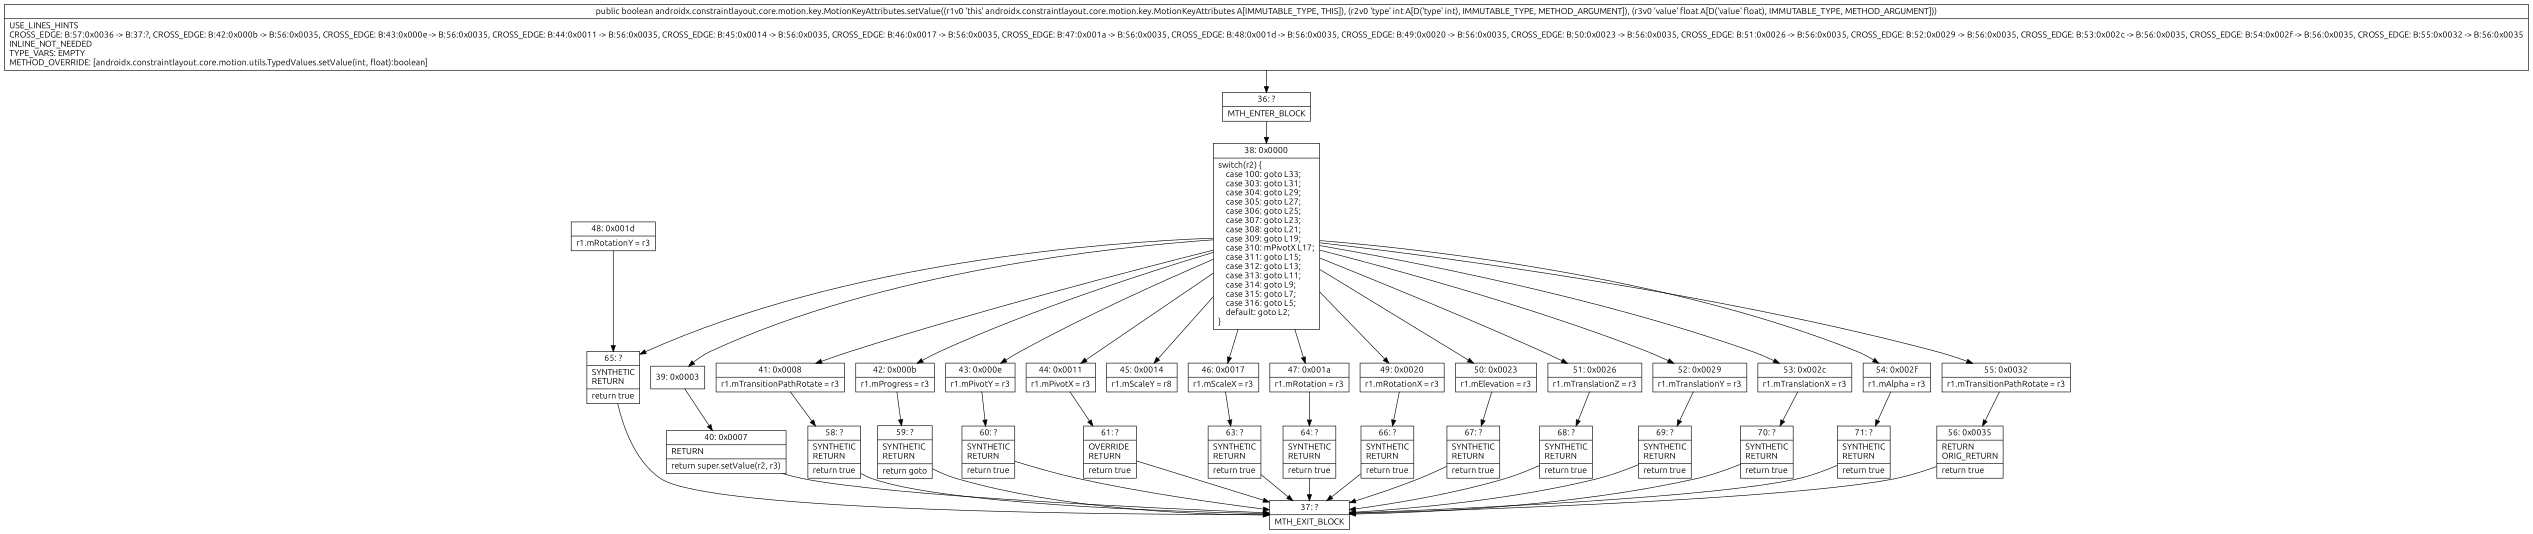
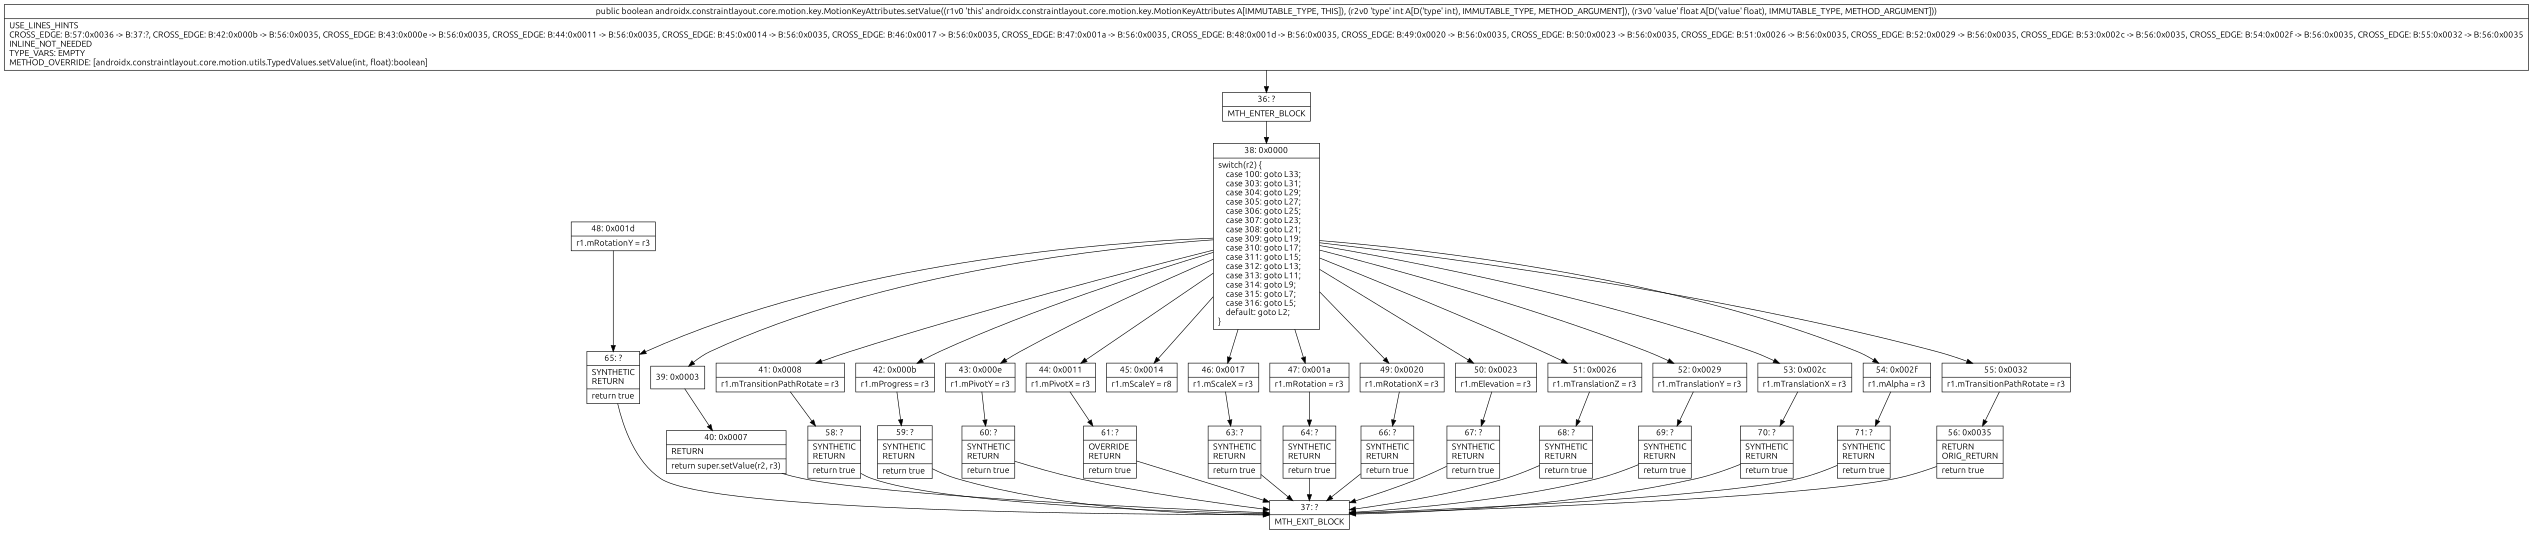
node "38: 0x0000": text "case 310: mPivotX L17;" -> "case 310: goto L17;"
node "59: ?": text "return goto" -> "return true"
